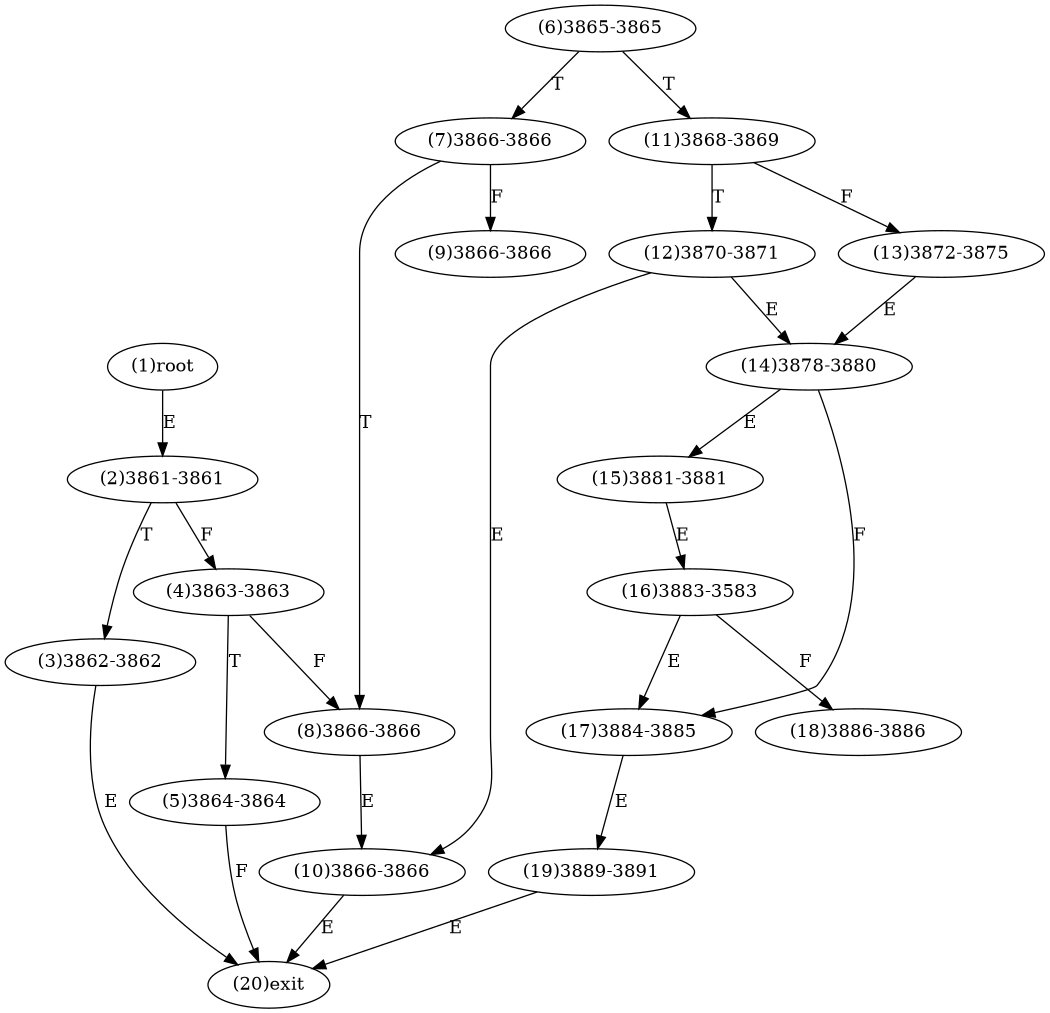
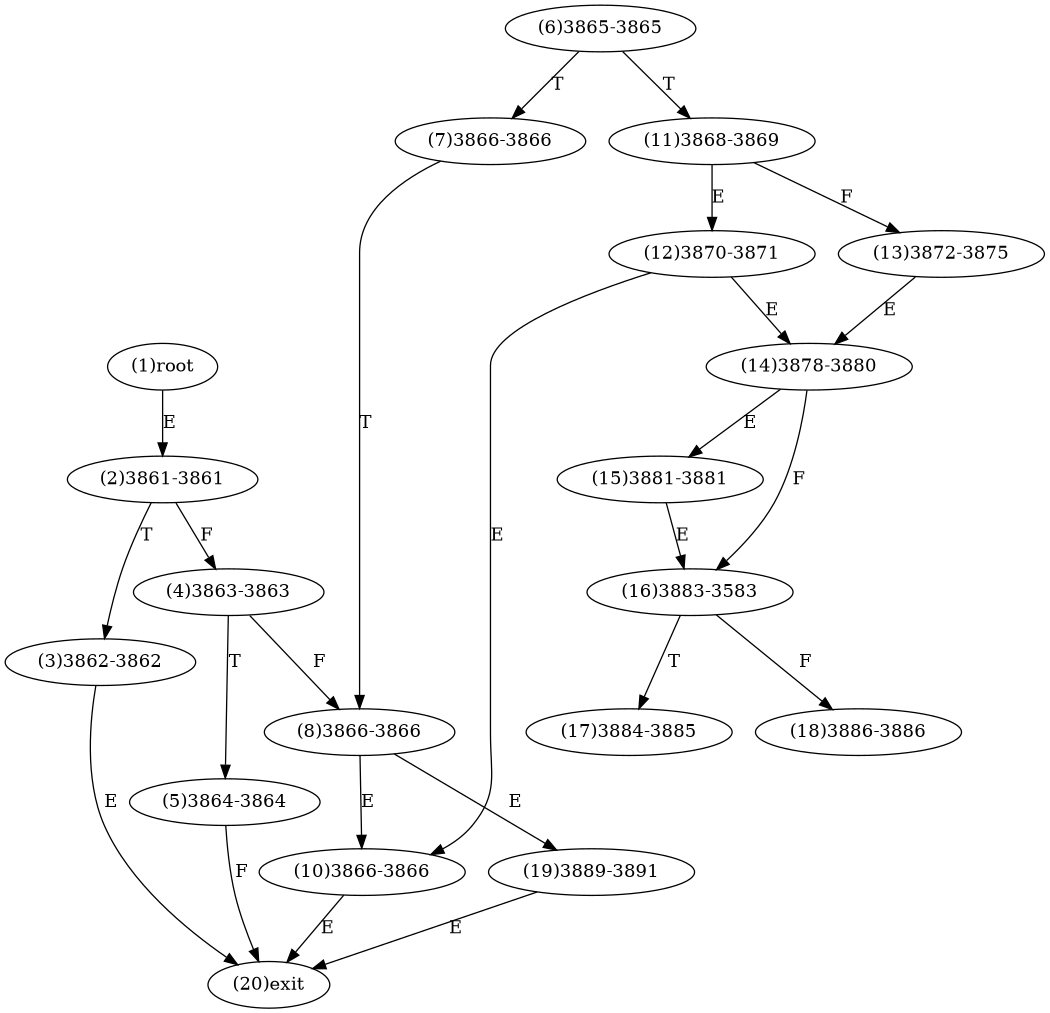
edge "(11)3868-3869" -> "(12)3870-3871": label "T" -> "E"
node "(9)3866-3866": removed
edge "(14)3878-3880" -> "(17)3884-3885": now "(14)3878-3880" -> "(16)3883-3583"
edge "(16)3883-3583" -> "(17)3884-3885": label "E" -> "T"
edge "(17)3884-3885" -> "(19)3889-3891": now "(8)3866-3866" -> "(19)3889-3891"
